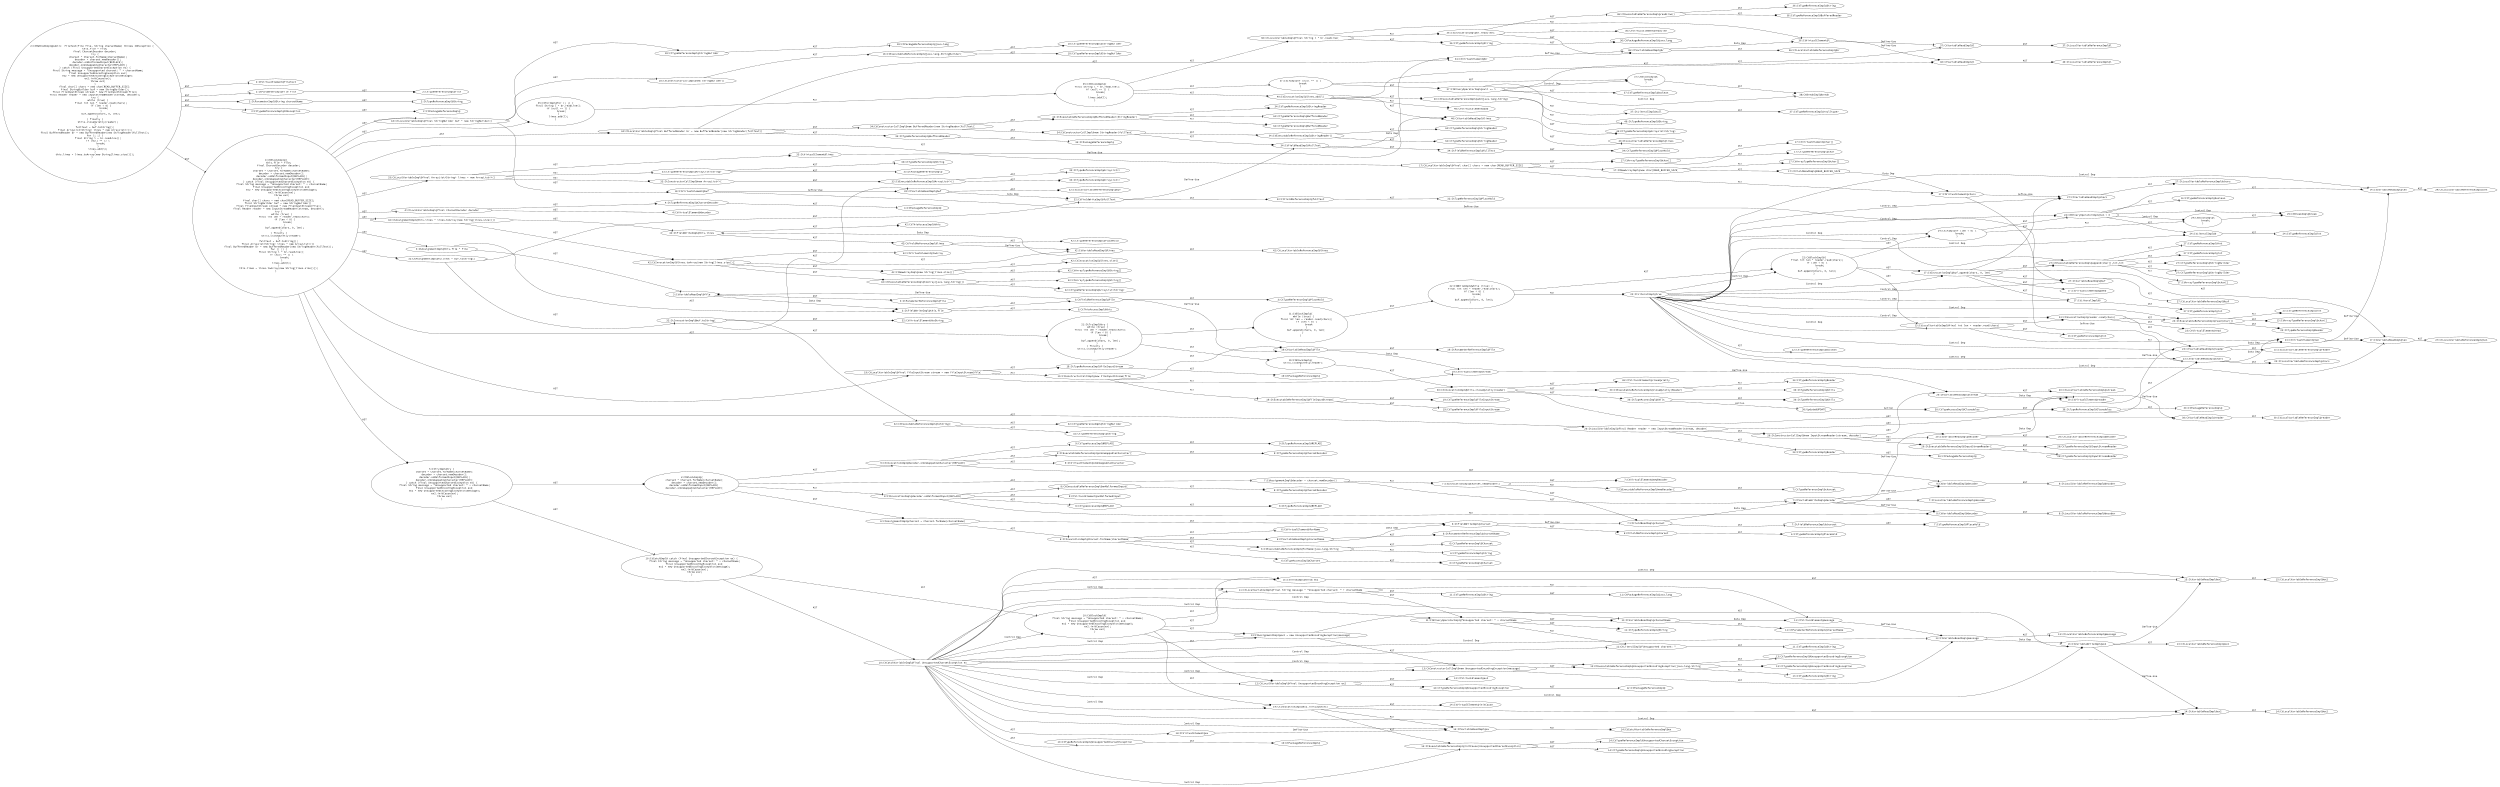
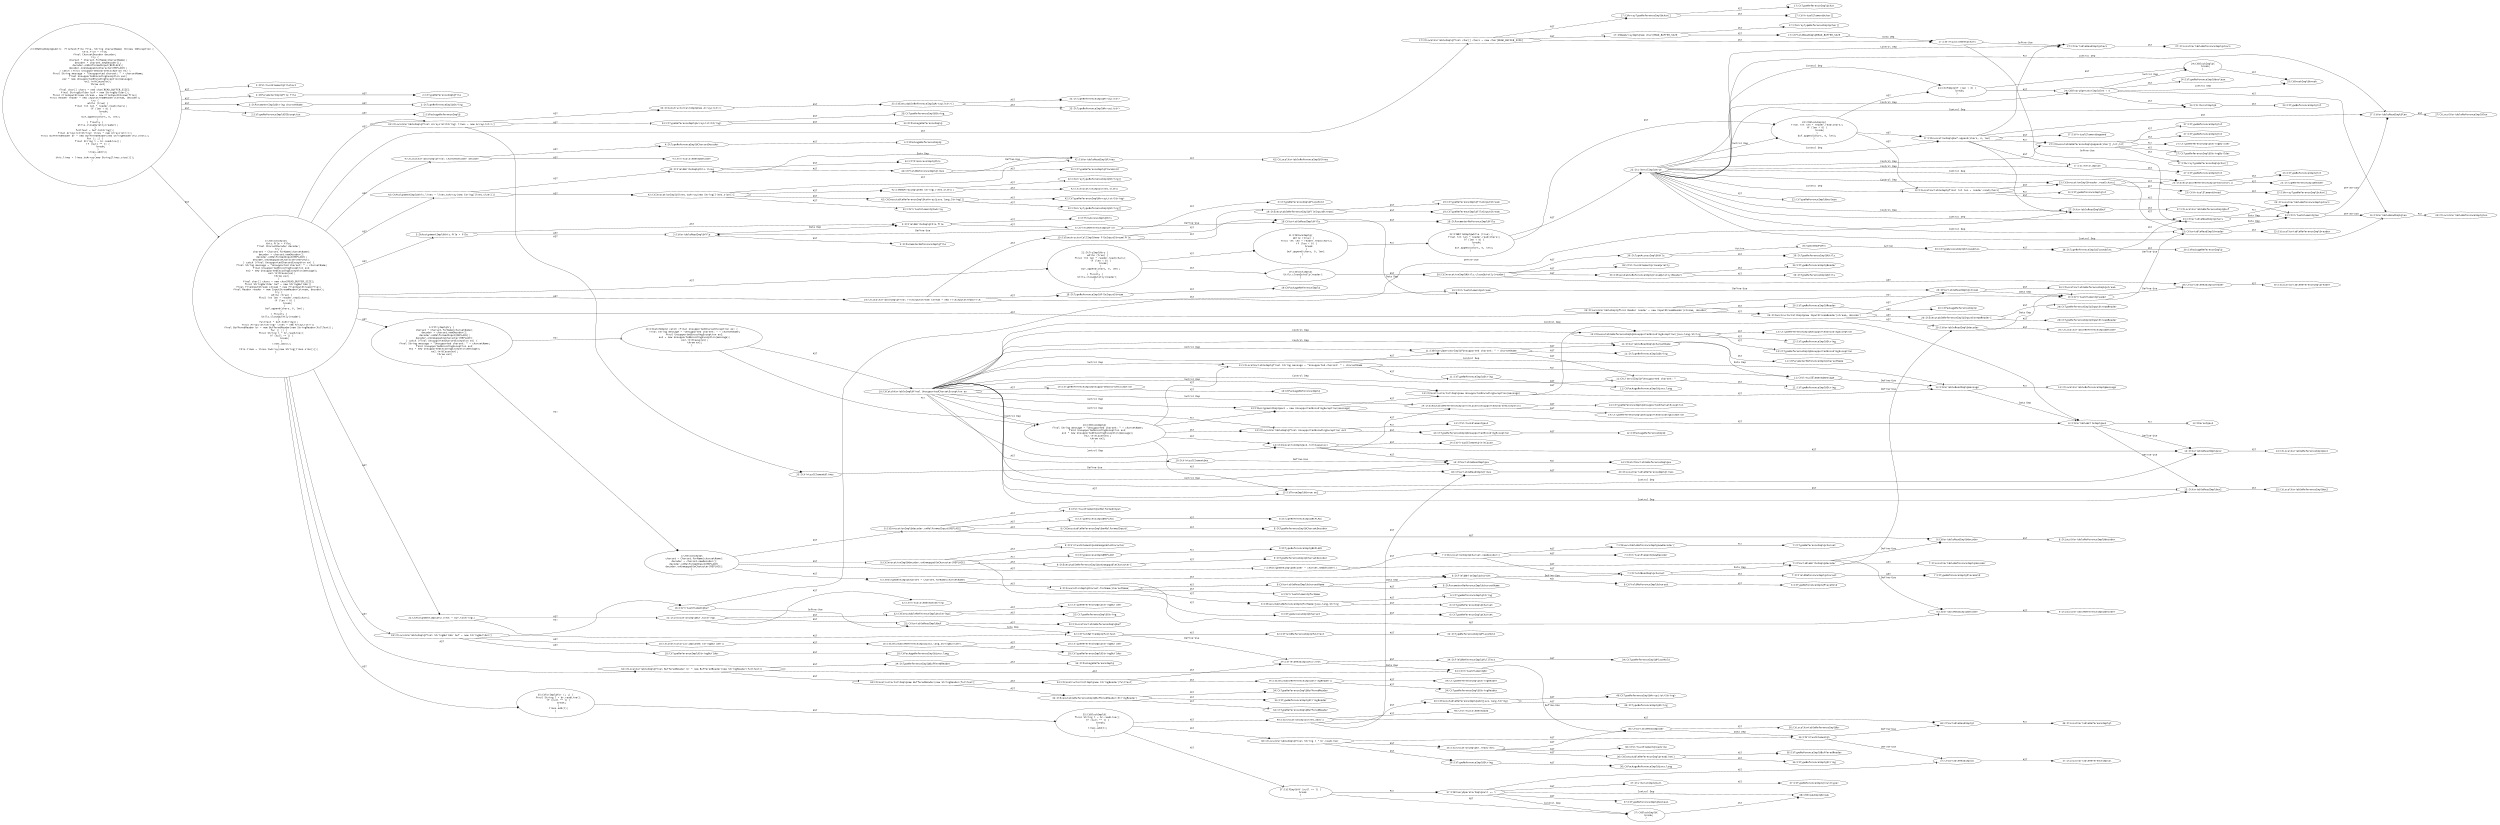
edge "23:CtExecutableReferenceImpl@read(char[])" -> "23:CtArrayTypeReferenceImpl@char[]": now "23:CtVirtualElement@read" -> "23:CtArrayTypeReferenceImpl@char[]"
node "13:CtLocalVariableReferenceImpl@ex2": label "13:CtLocalVariableReferenceImpl@ex2" -> "13:Charset@ex2"
